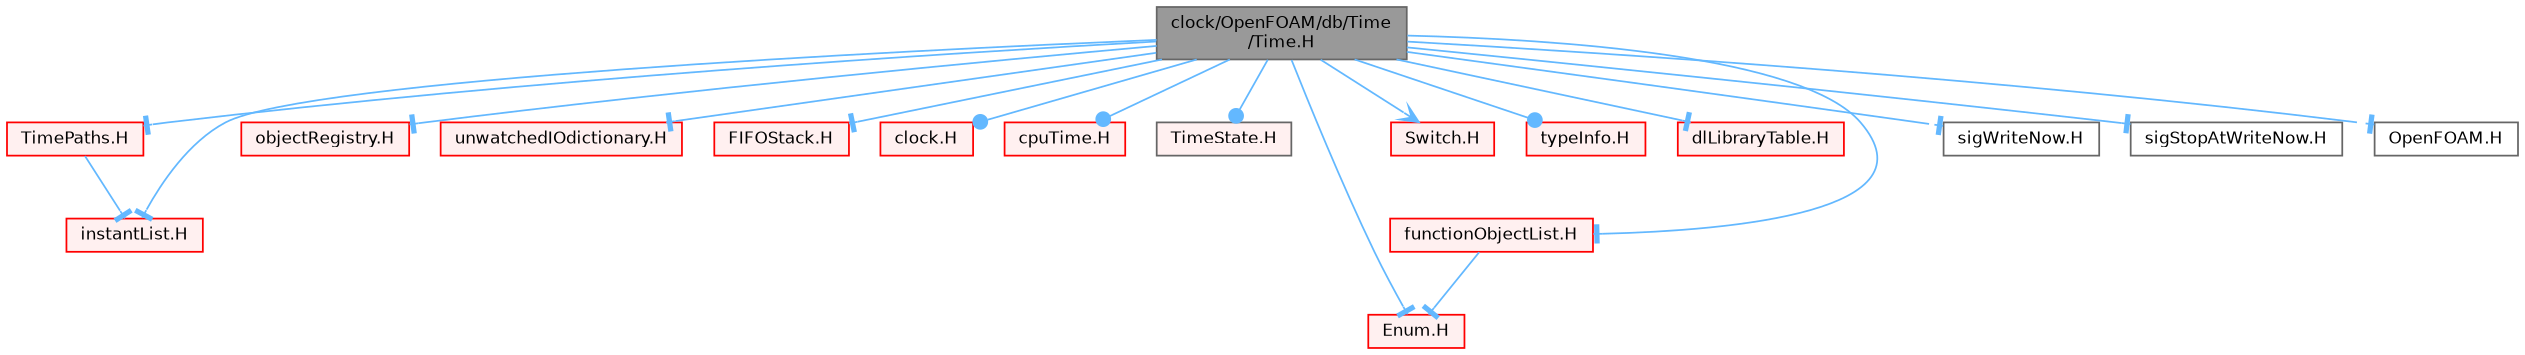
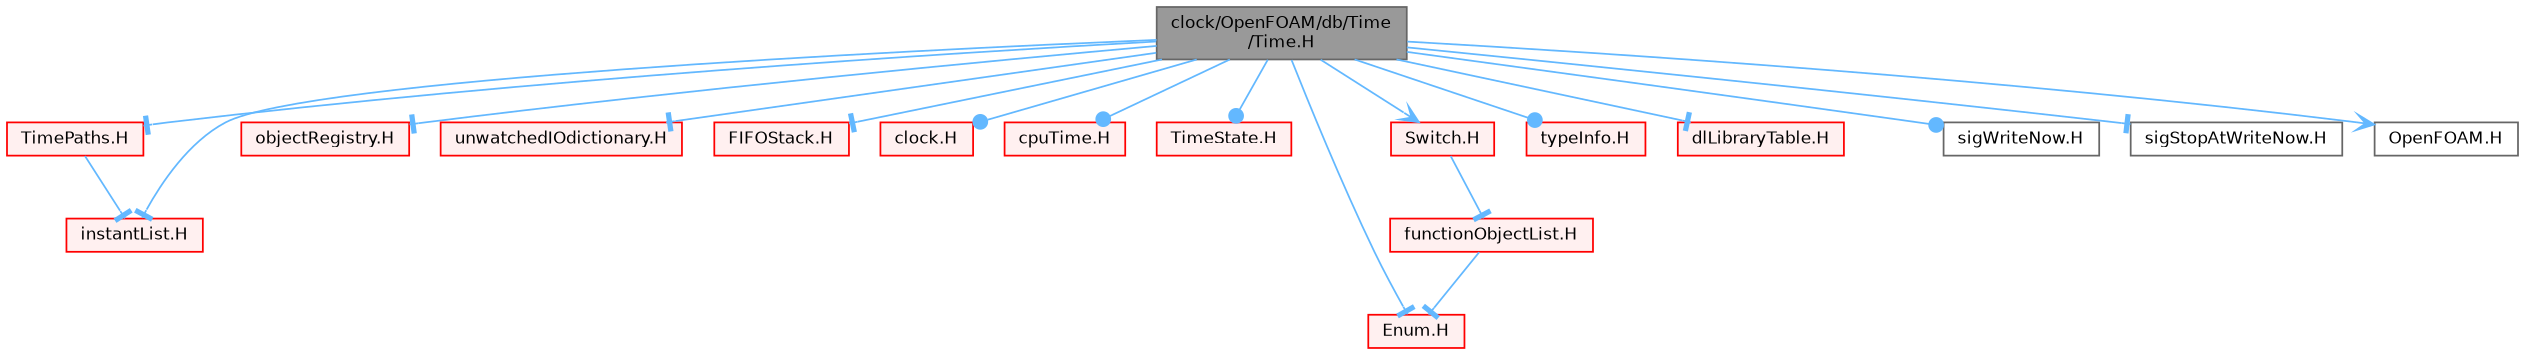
edge "clock/OpenFOAM/db/Time /Time.H" -> "OpenFOAM.H": arrowhead tee -> vee
edge "clock/OpenFOAM/db/Time /Time.H" -> "sigWriteNow.H": arrowhead tee -> dot
edge "clock/OpenFOAM/db/Time /Time.H" -> "functionObjectList.H": now "Switch.H" -> "functionObjectList.H"
node "TimeState.H": color grey40 -> red
